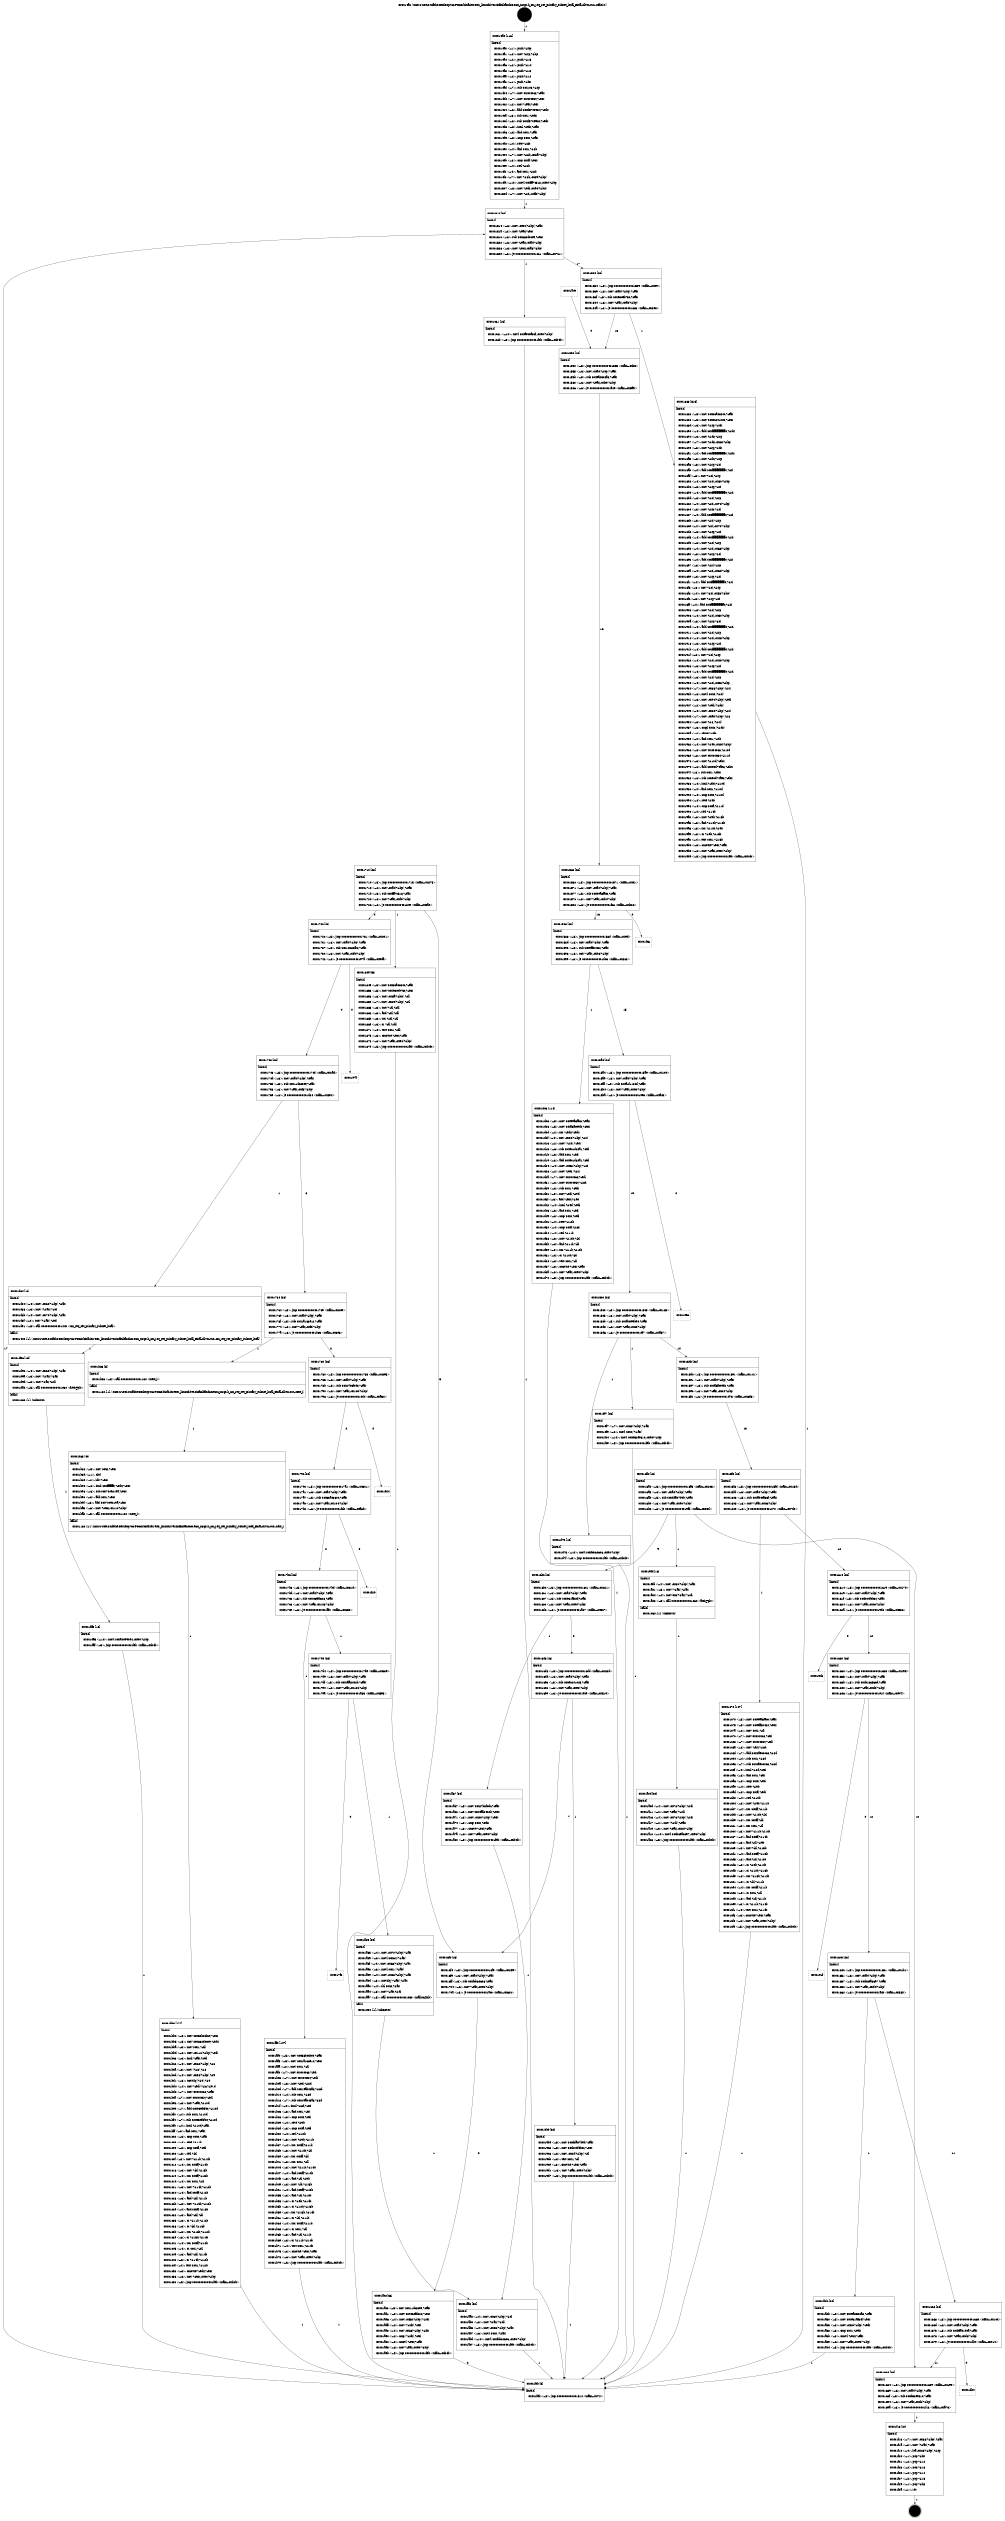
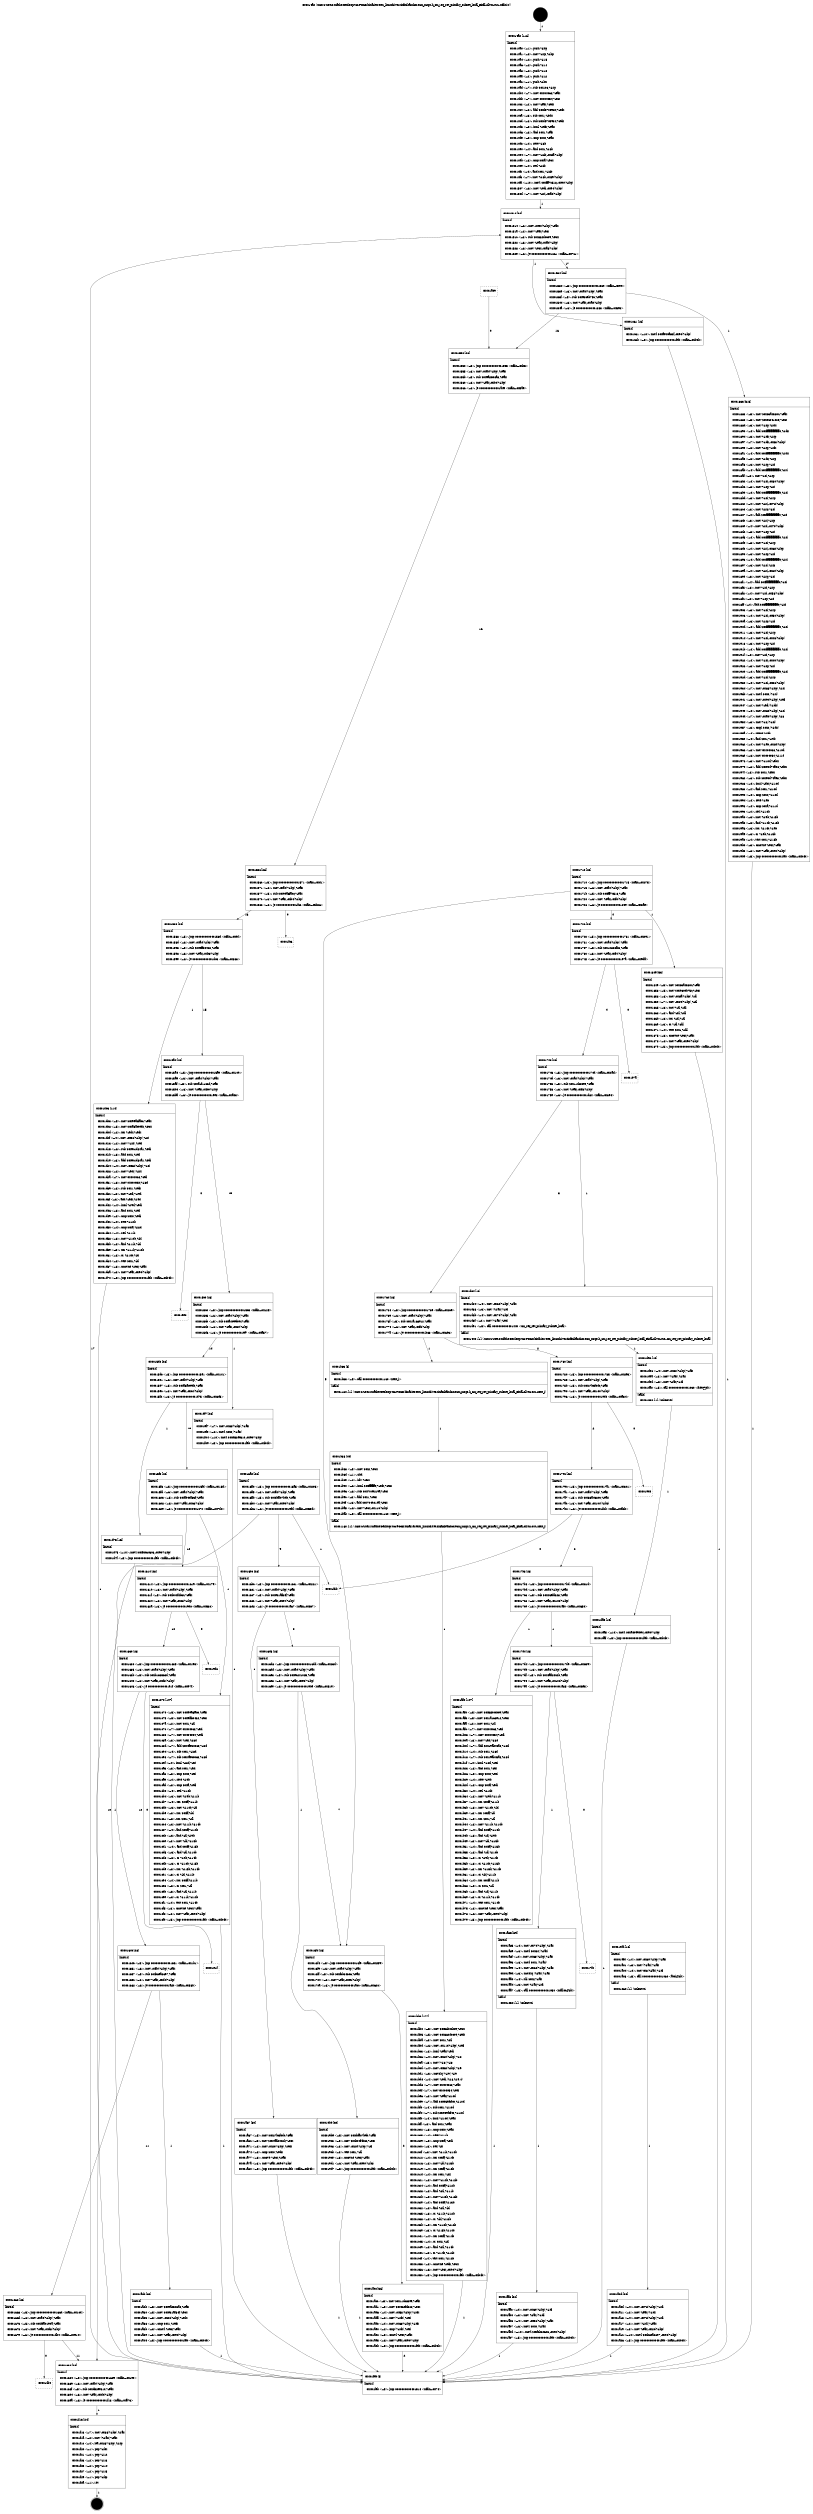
edge "0x4015c0 [28]" -> "0x401d75 [15]": now "0x4015dc [28]" -> "0x401d75 [15]"
edge "0x4016a0 [28]" -> "0x4019fd [16]": now "0x4016a0 [28]" -> "0x401f2b"
edge "0x401a67 [30]" -> "0x401aac [32]": now "0x401a67 [30]" -> "0x401feb [5]"
